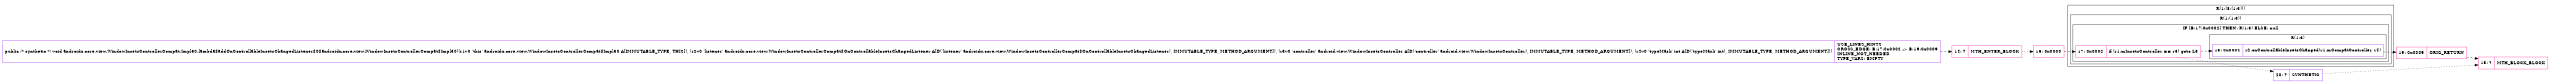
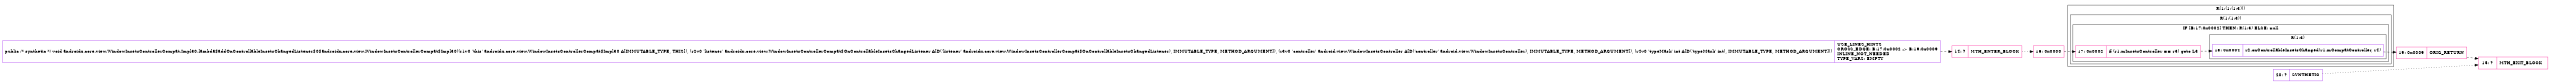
cluster "R(1:(8:(1:3)))": label "R(1:(8:(1:3)))" -> "R(1:(1:(1:3)))"
node "15: ?": text "MTH_BLOCK_BLOCK" -> "MTH_EXIT_BLOCK"
edge "17: 0x0002" -> "20: ?": removed
